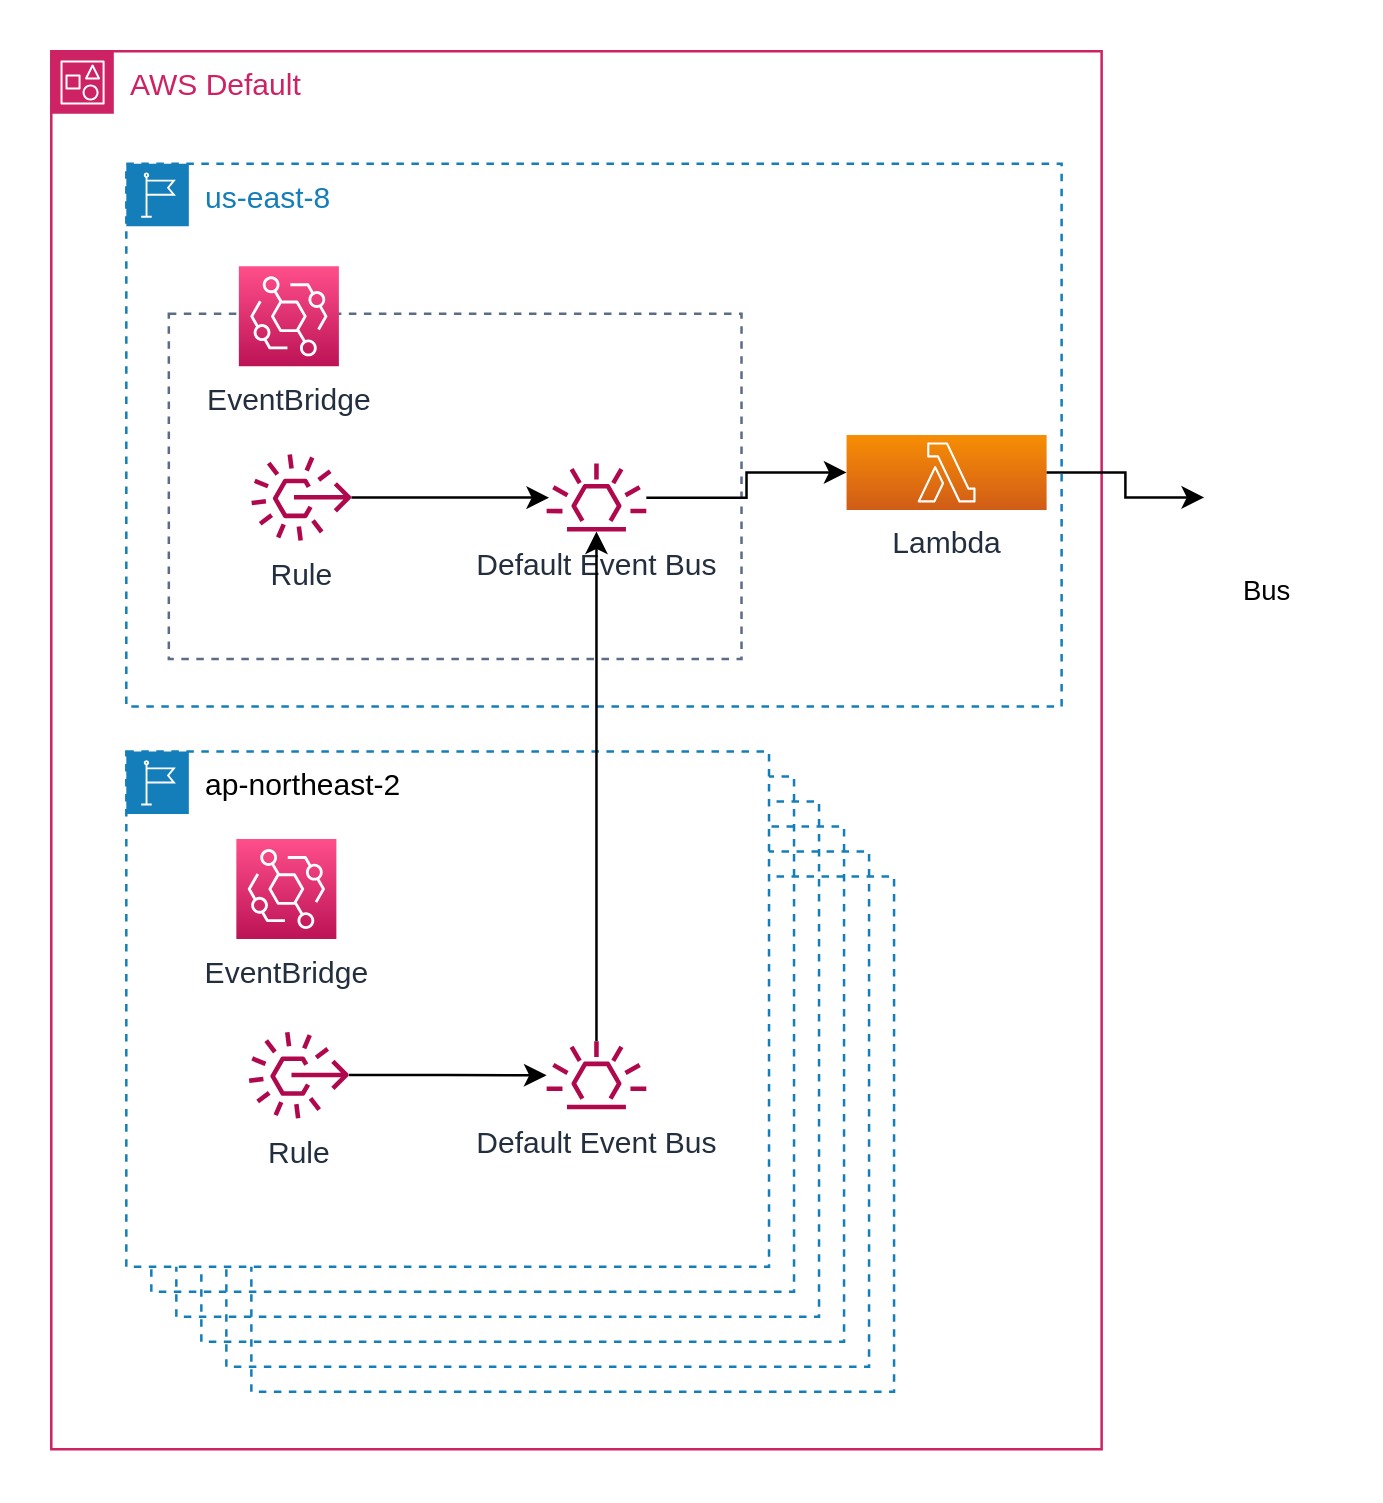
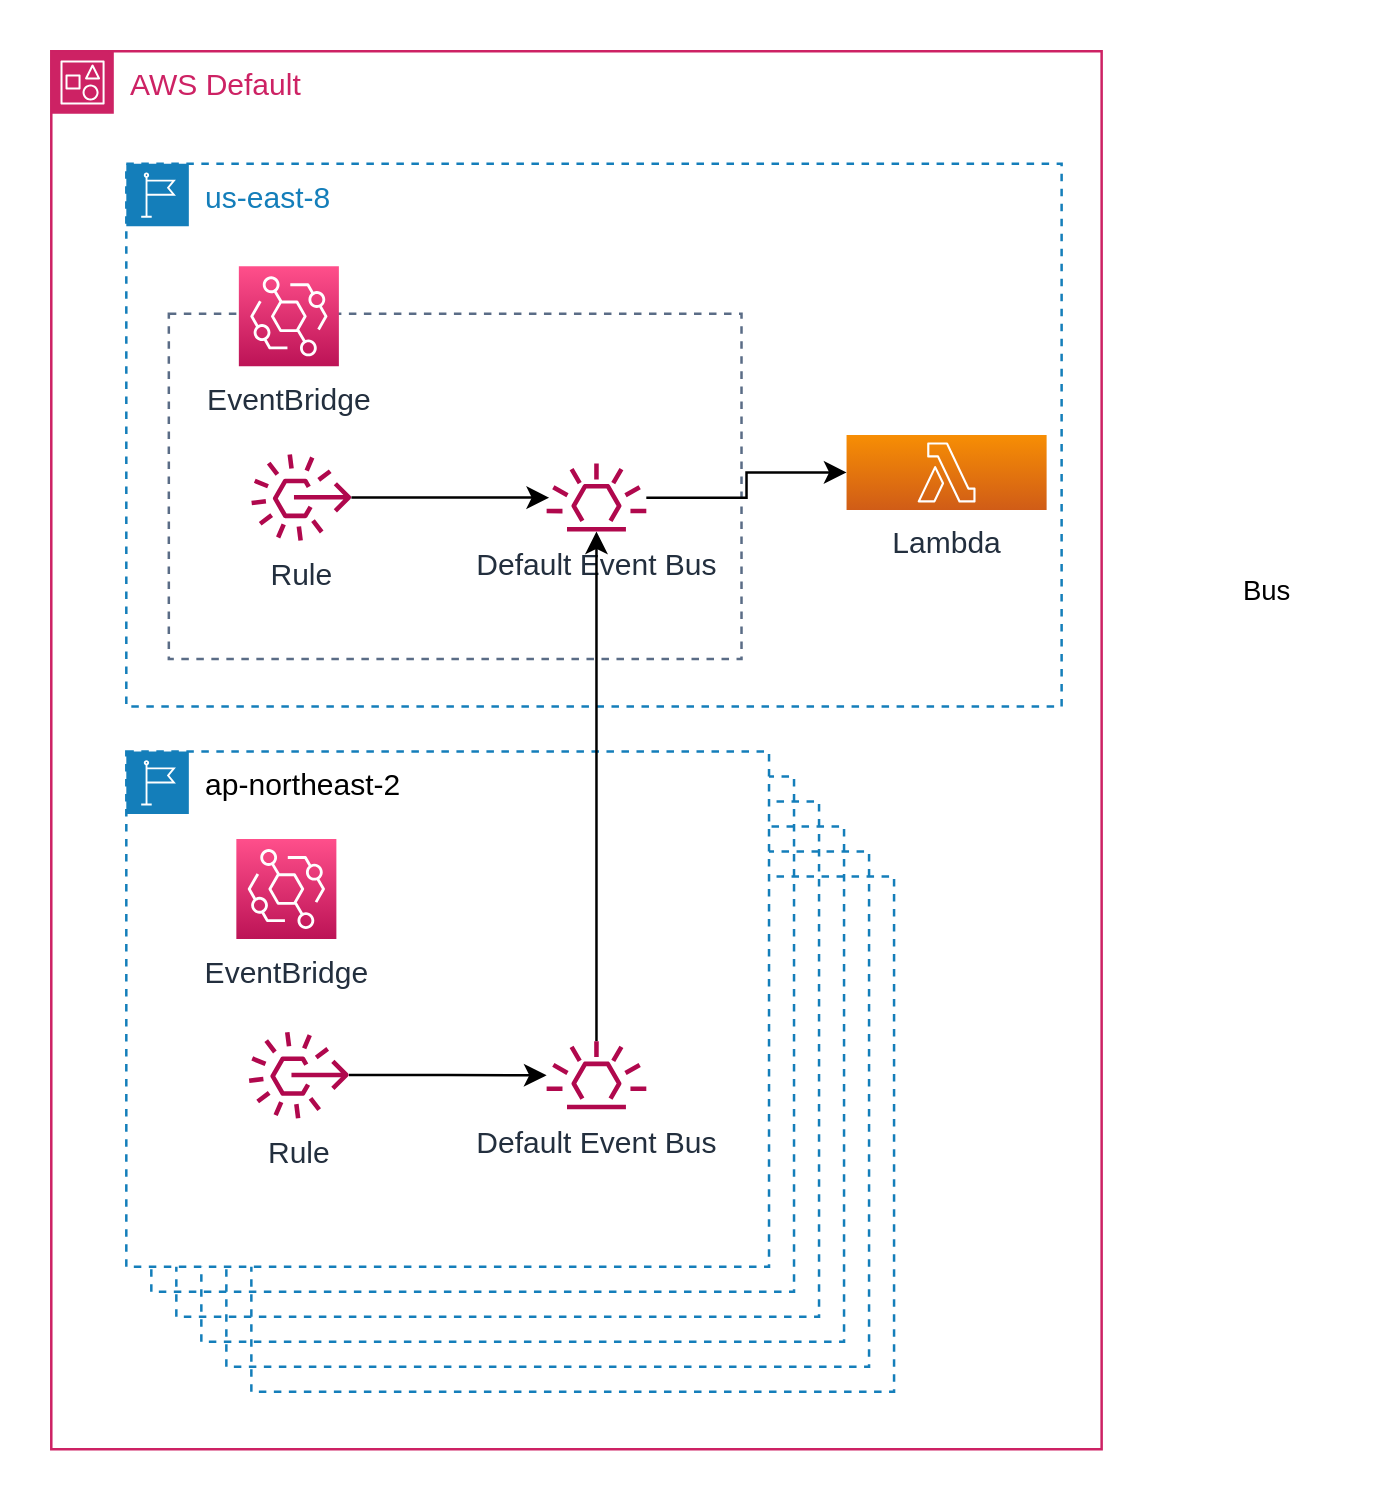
edge "Lambda" -> "Bus": removed
